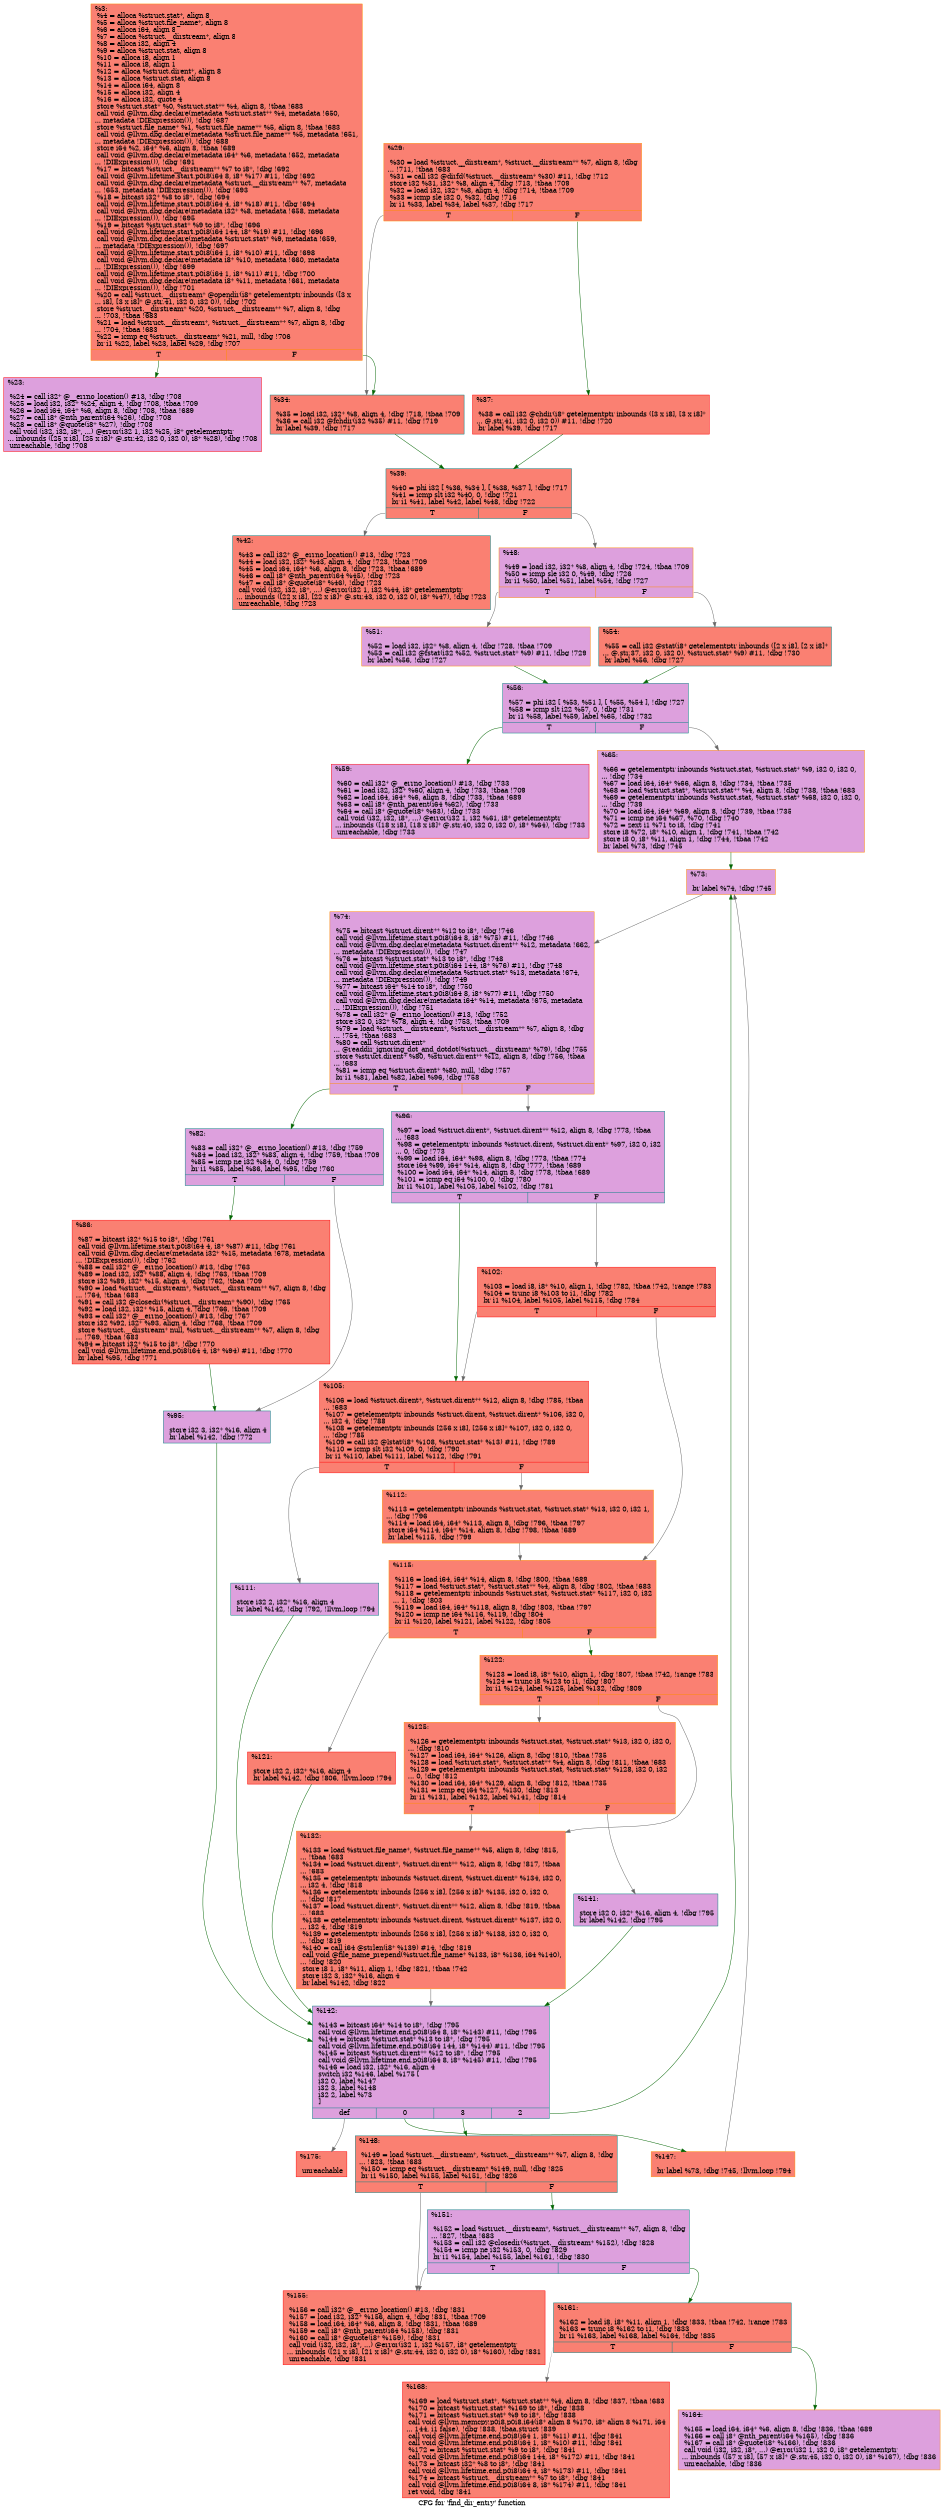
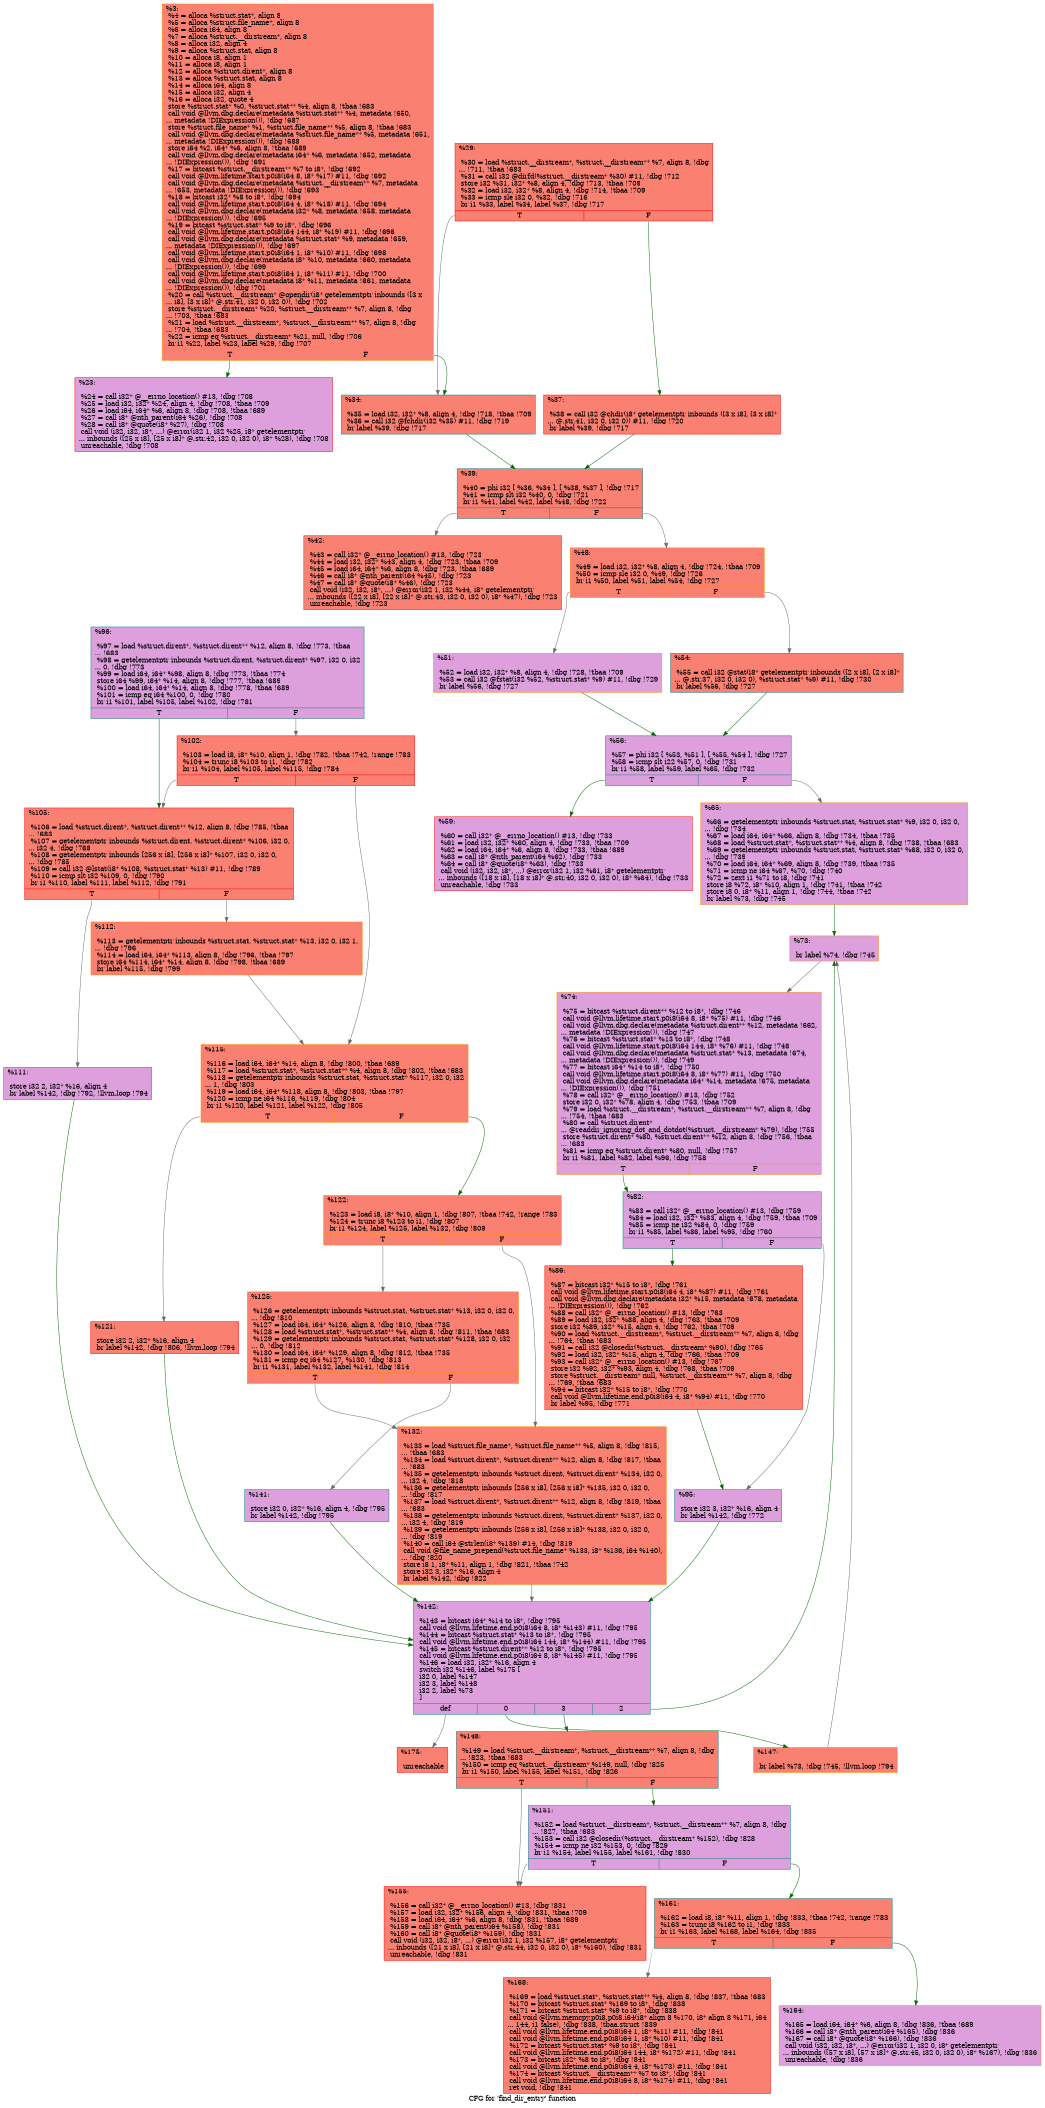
node "%29:": color darkorange -> red
node "%48:": fillcolor plum -> salmon
edge "%74:" -> "%96:": removed
